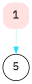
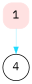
node "5": label "5" -> "4"
